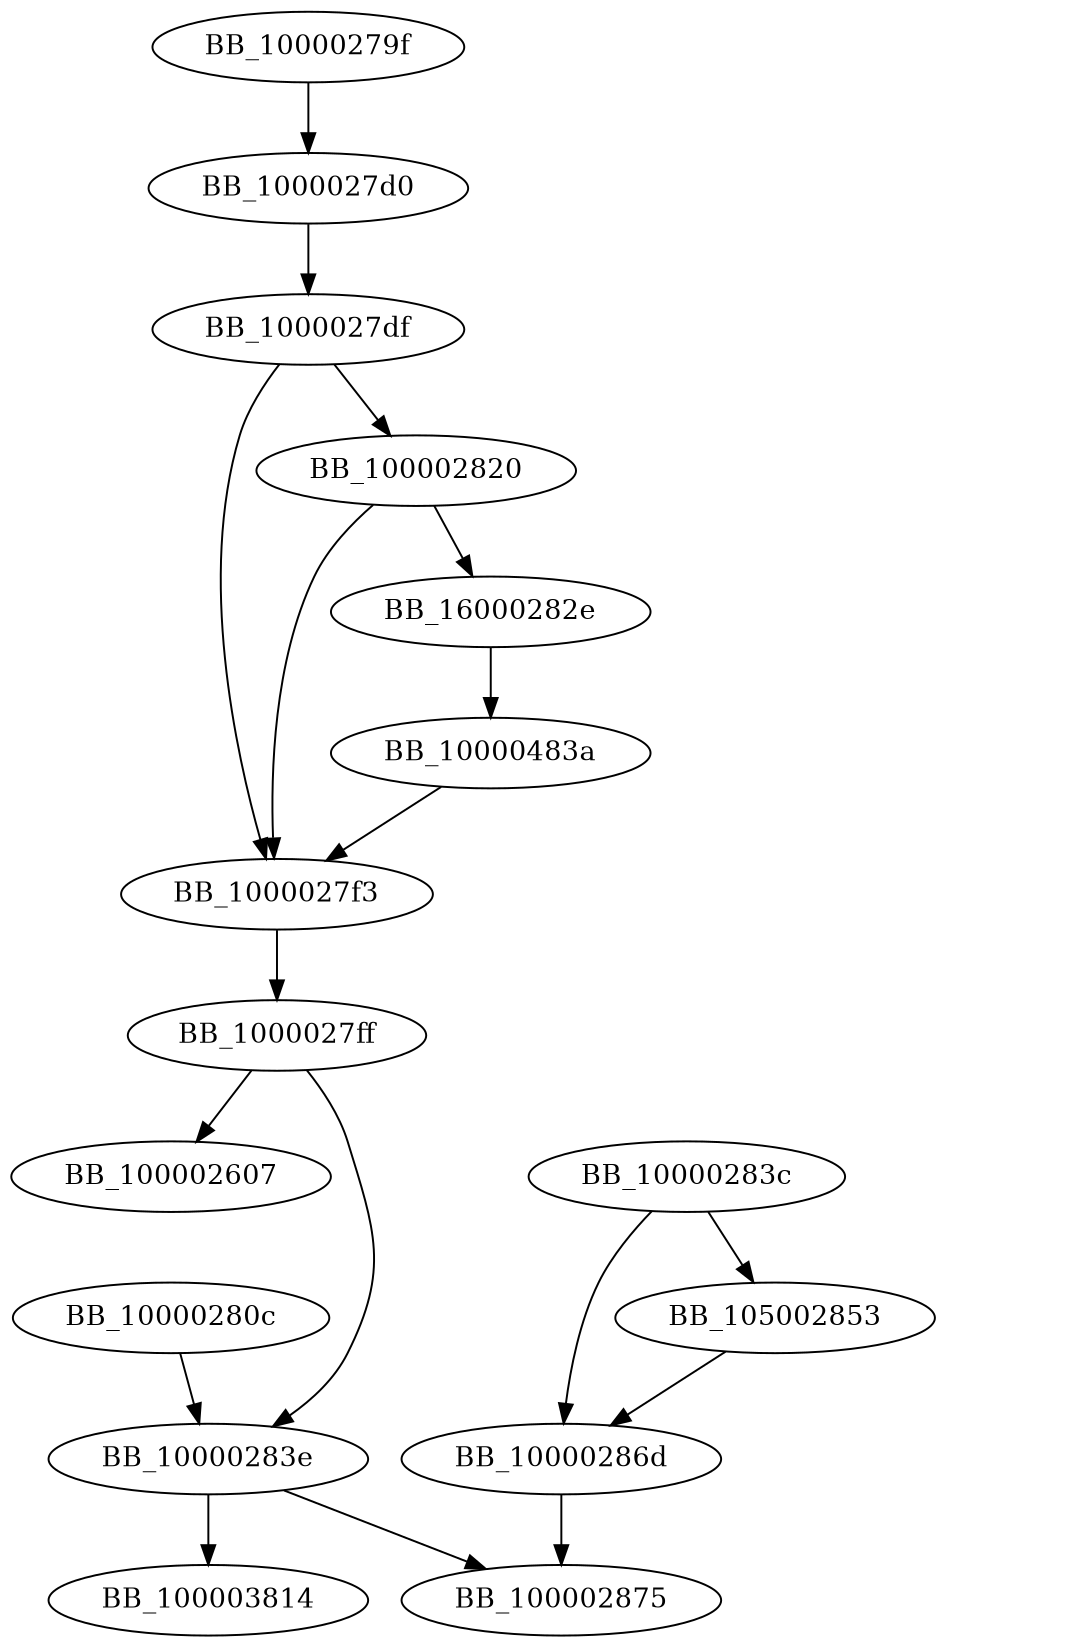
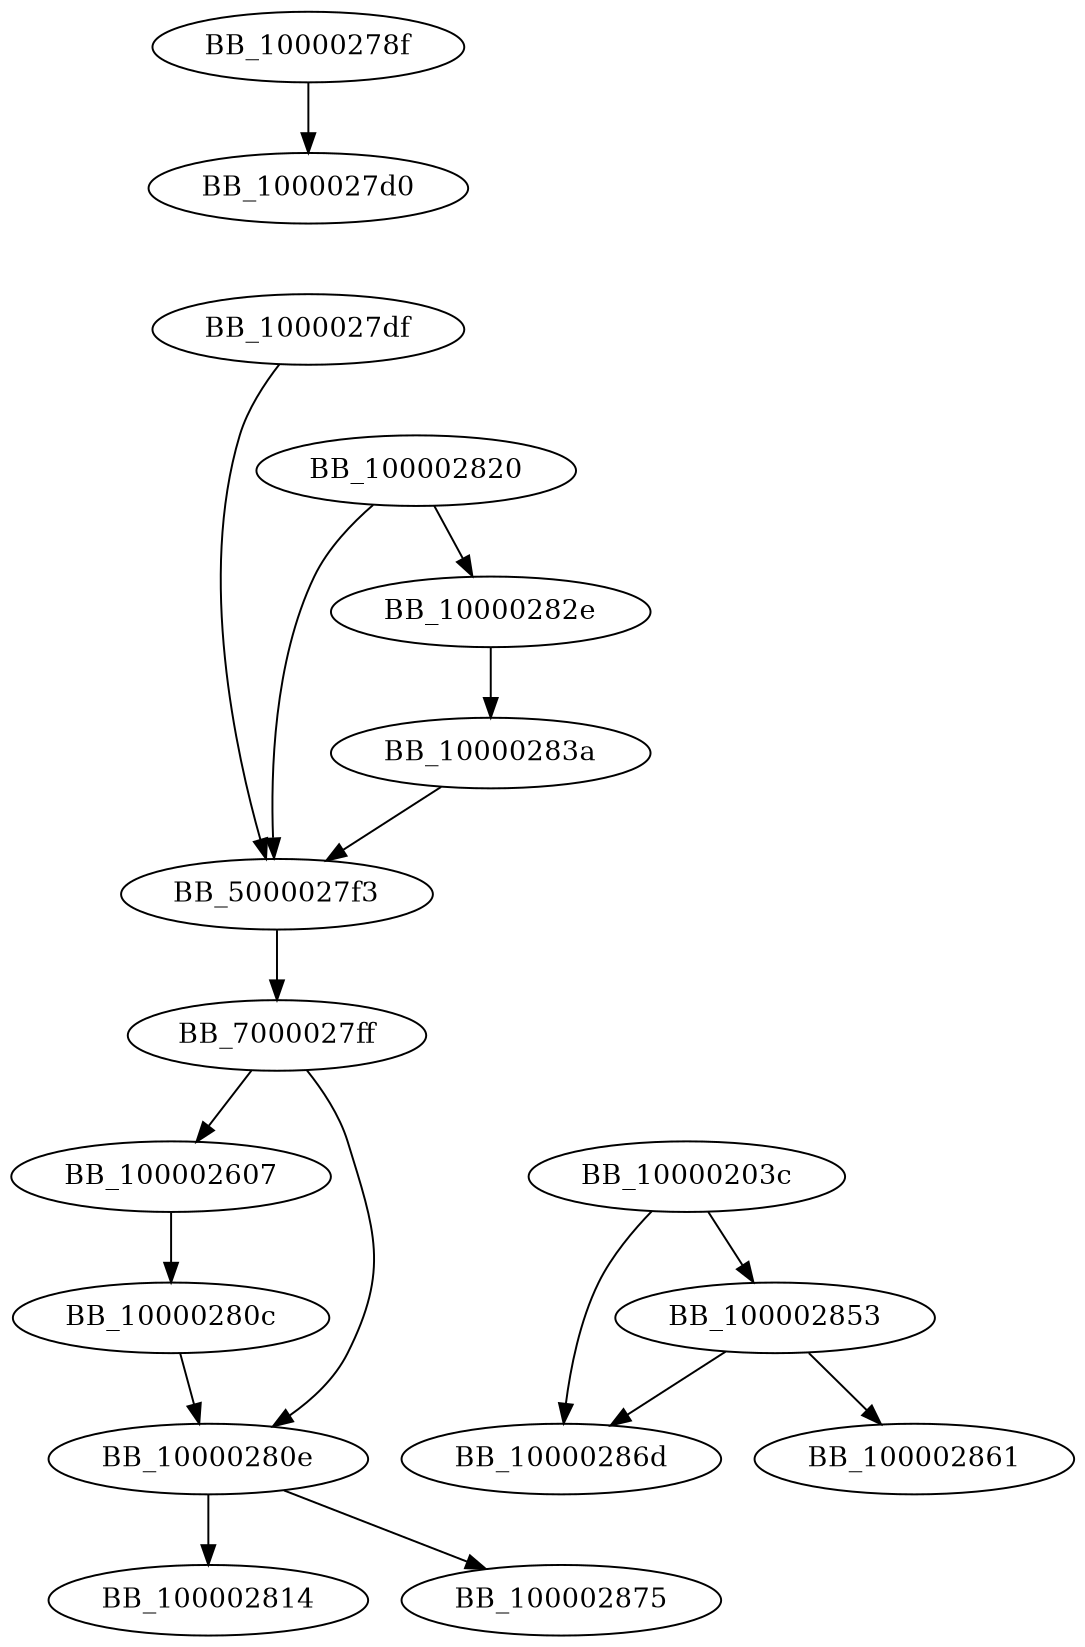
node "BB_10000279f": label "BB_10000279f" -> "BB_10000278f"
edge "BB_1000027d0" -> "BB_1000027df": removed
edge "BB_1000027df" -> "BB_100002820": removed
node "BB_16000282e": label "BB_16000282e" -> "BB_10000282e"
node "BB_10000483a": label "BB_10000483a" -> "BB_10000283a"
node "BB_1000027f3": label "BB_1000027f3" -> "BB_5000027f3"
node "BB_1000027ff": label "BB_1000027ff" -> "BB_7000027ff"
node "BB_10000283c": label "BB_10000283c" -> "BB_10000203c"
edge "BB_100002607" -> "BB_10000280c": added
node "BB_105002853": label "BB_105002853" -> "BB_100002853"
node "BB_10000283e": label "BB_10000283e" -> "BB_10000280e"
node "BB_100002861": added
edge "BB_10000286d" -> "BB_100002875": removed
node "BB_100003814": label "BB_100003814" -> "BB_100002814"
